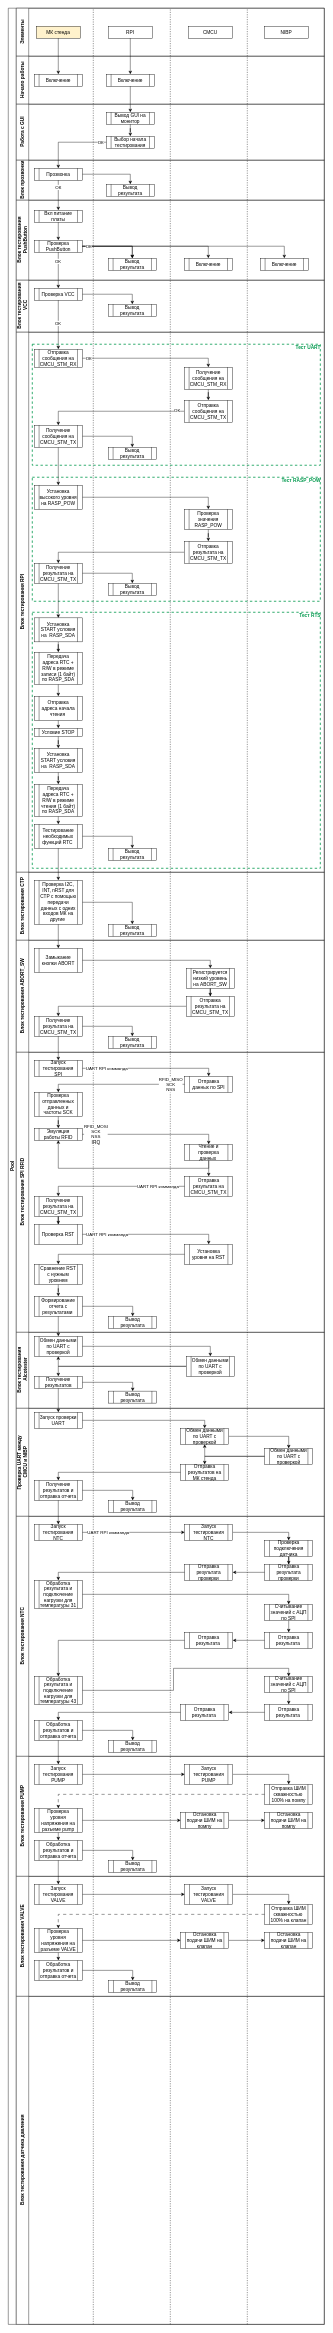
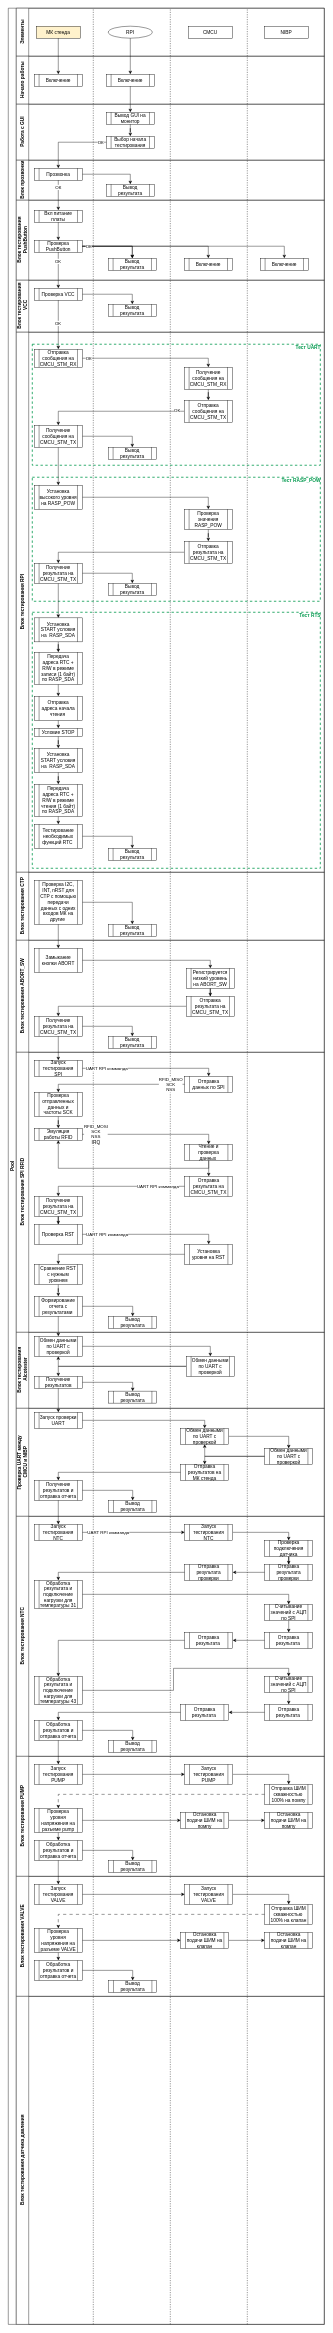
node "RPI": shape rectangle -> ellipse
edge "Тестирование необходимых функций RTC" -> "Проверка I2C, INT, nRST для CTP c помощью передачи данных с одних входов МК на другие": removed
